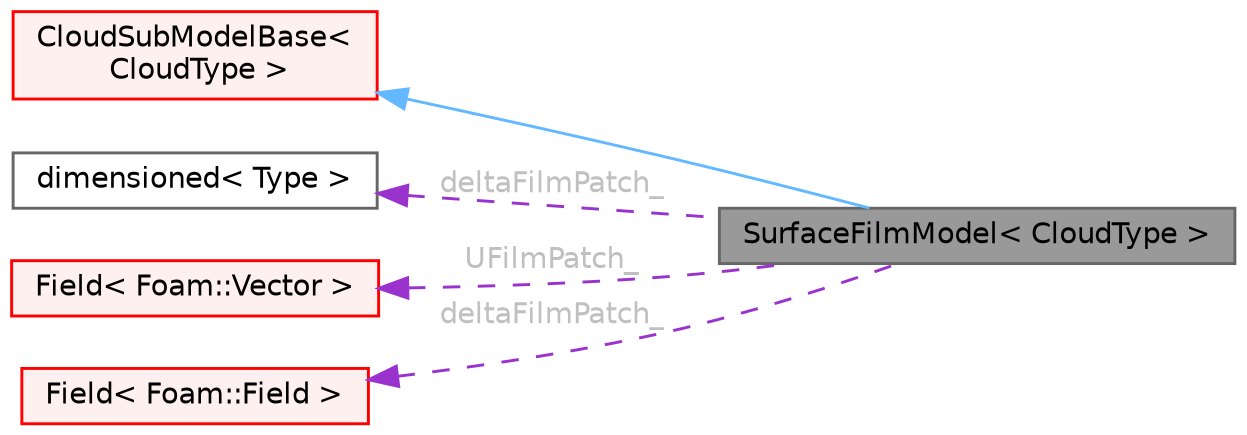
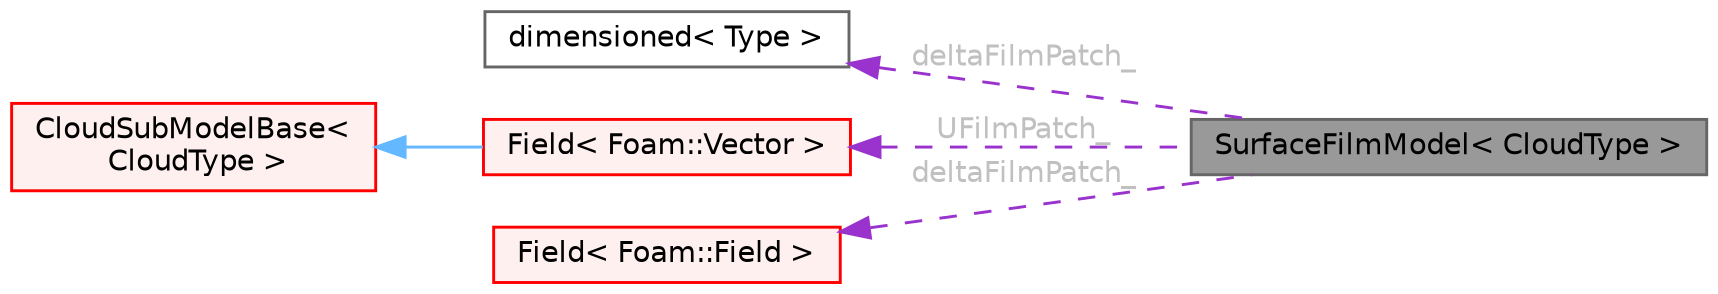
edge "SurfaceFilmModel< CloudType >" -> "CloudSubModelBase< CloudType >": now "Field< Foam::Vector >" -> "CloudSubModelBase< CloudType >"
